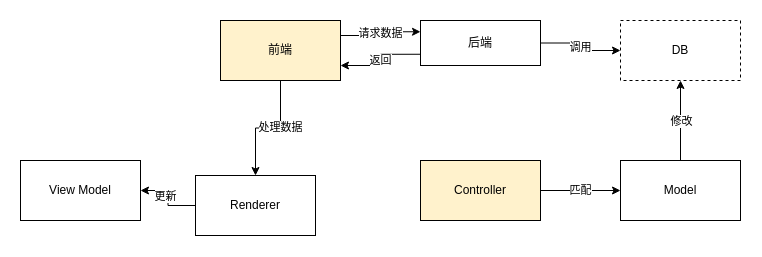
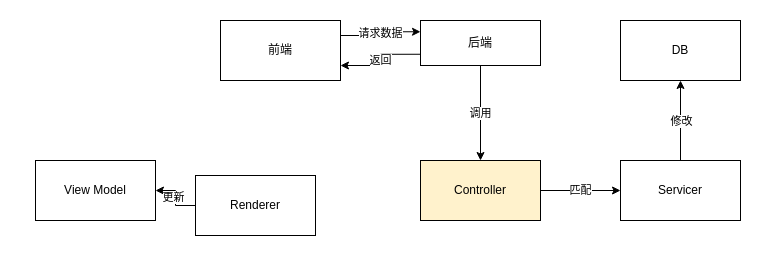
edge "后端" -> "DB": now "后端" -> "Controller"
node "前端": fillcolor #fff2cc -> #ffffff
node "DB": style dashed -> solid
edge "前端" -> "Renderer": removed, label "处理数据"
node "View Model": moved (81, 191) -> (96, 191)
node "Model": label "Model" -> "Servicer"
